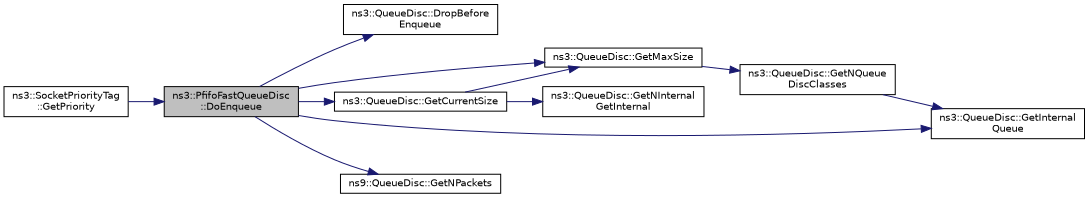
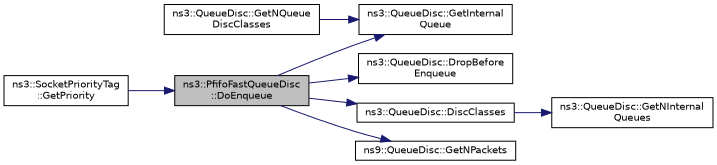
node "ns3::QueueDisc::GetMaxSize": removed
node "ns3::QueueDisc::GetCurrentSize": label "ns3::QueueDisc::GetCurrentSize" -> "ns3::QueueDisc::DiscClasses"
node "ns3::QueueDisc::GetNInternal GetInternal": label "ns3::QueueDisc::GetNInternal GetInternal" -> "ns3::QueueDisc::GetNInternal Queues"
